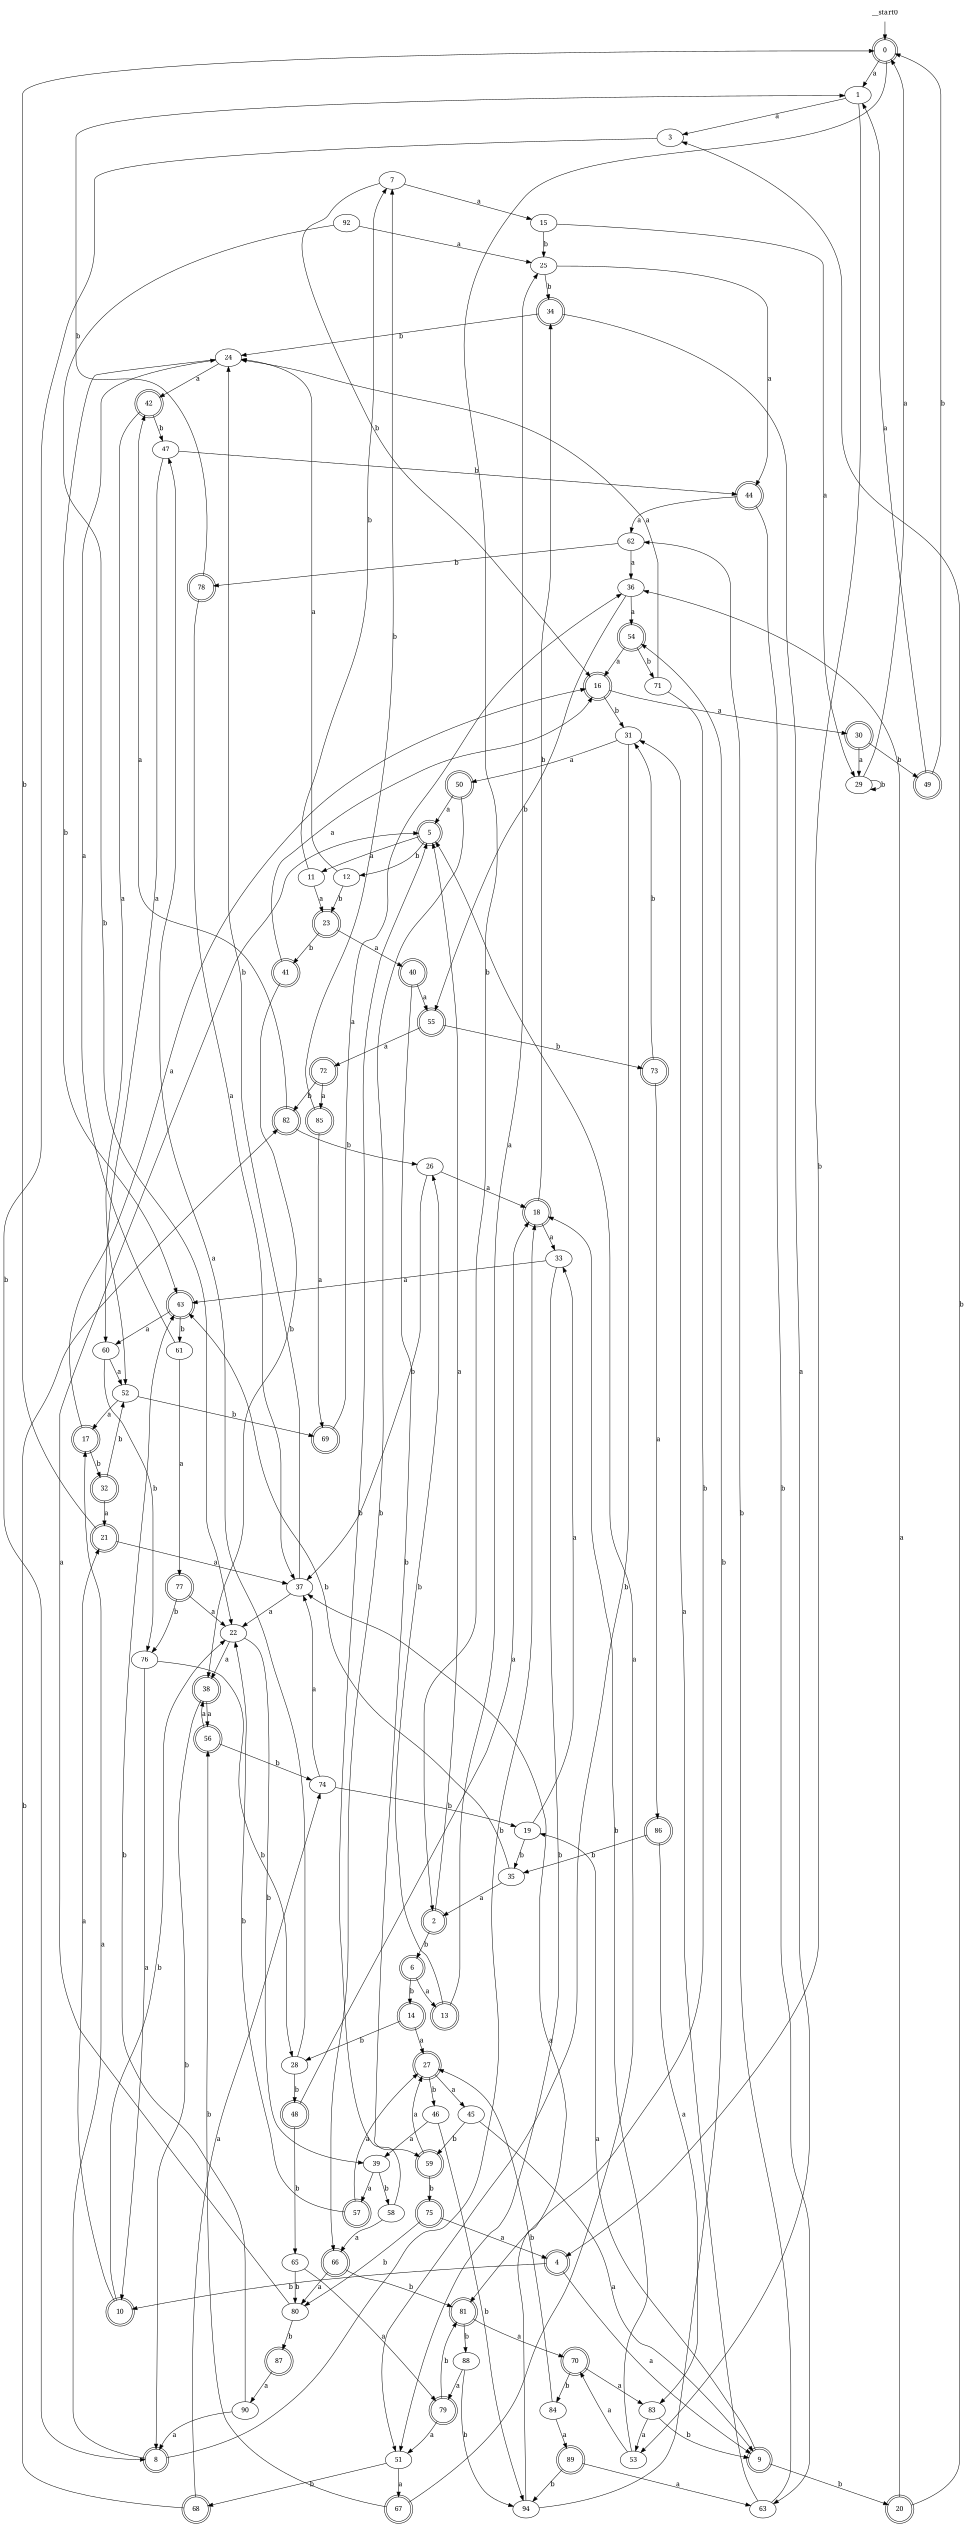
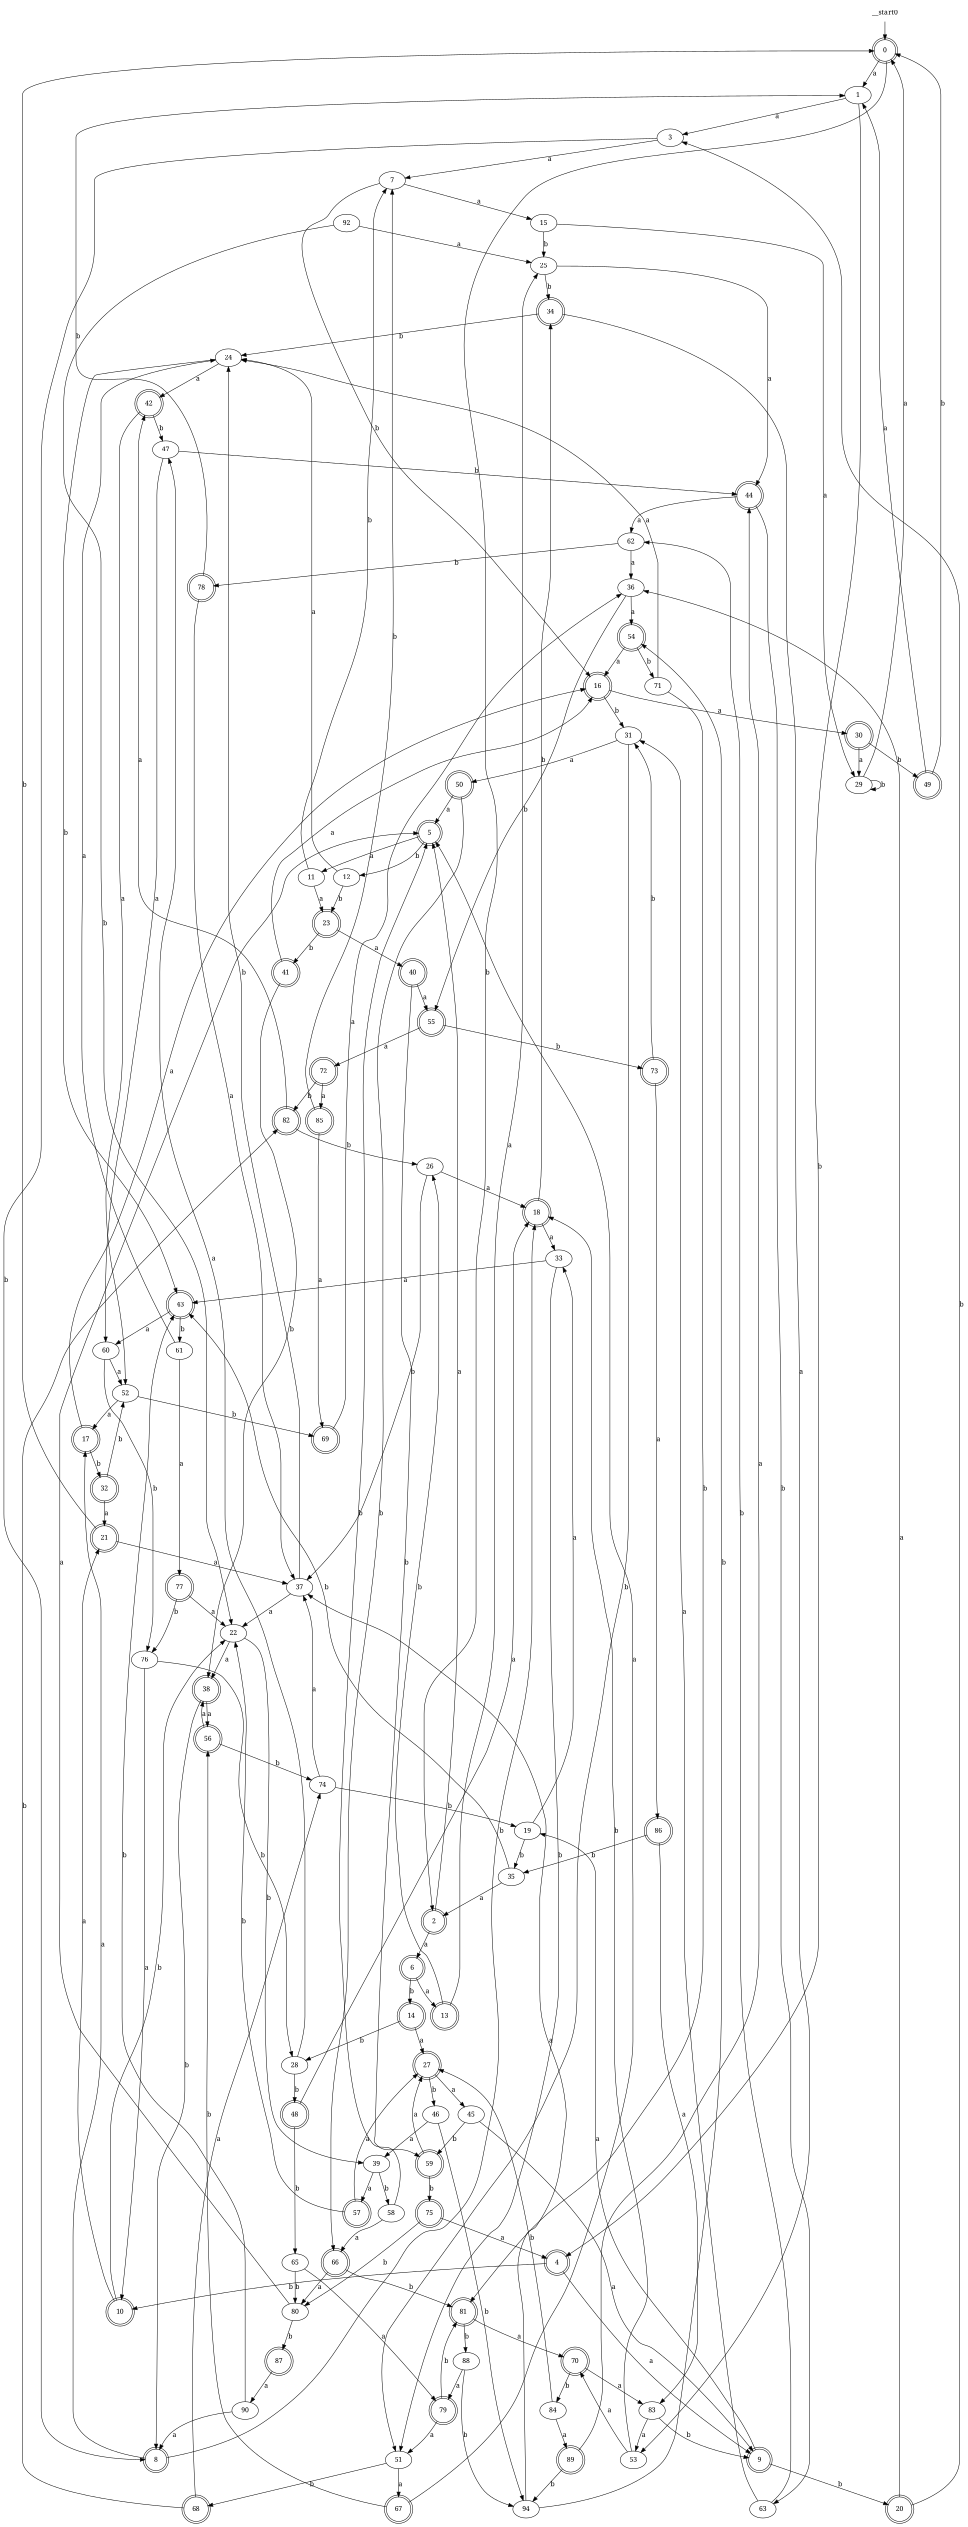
edge "3" -> "7": added, label "a"
edge "2" -> "6": label "b" -> "a"
edge "89" -> "63": now "89" -> "44"
